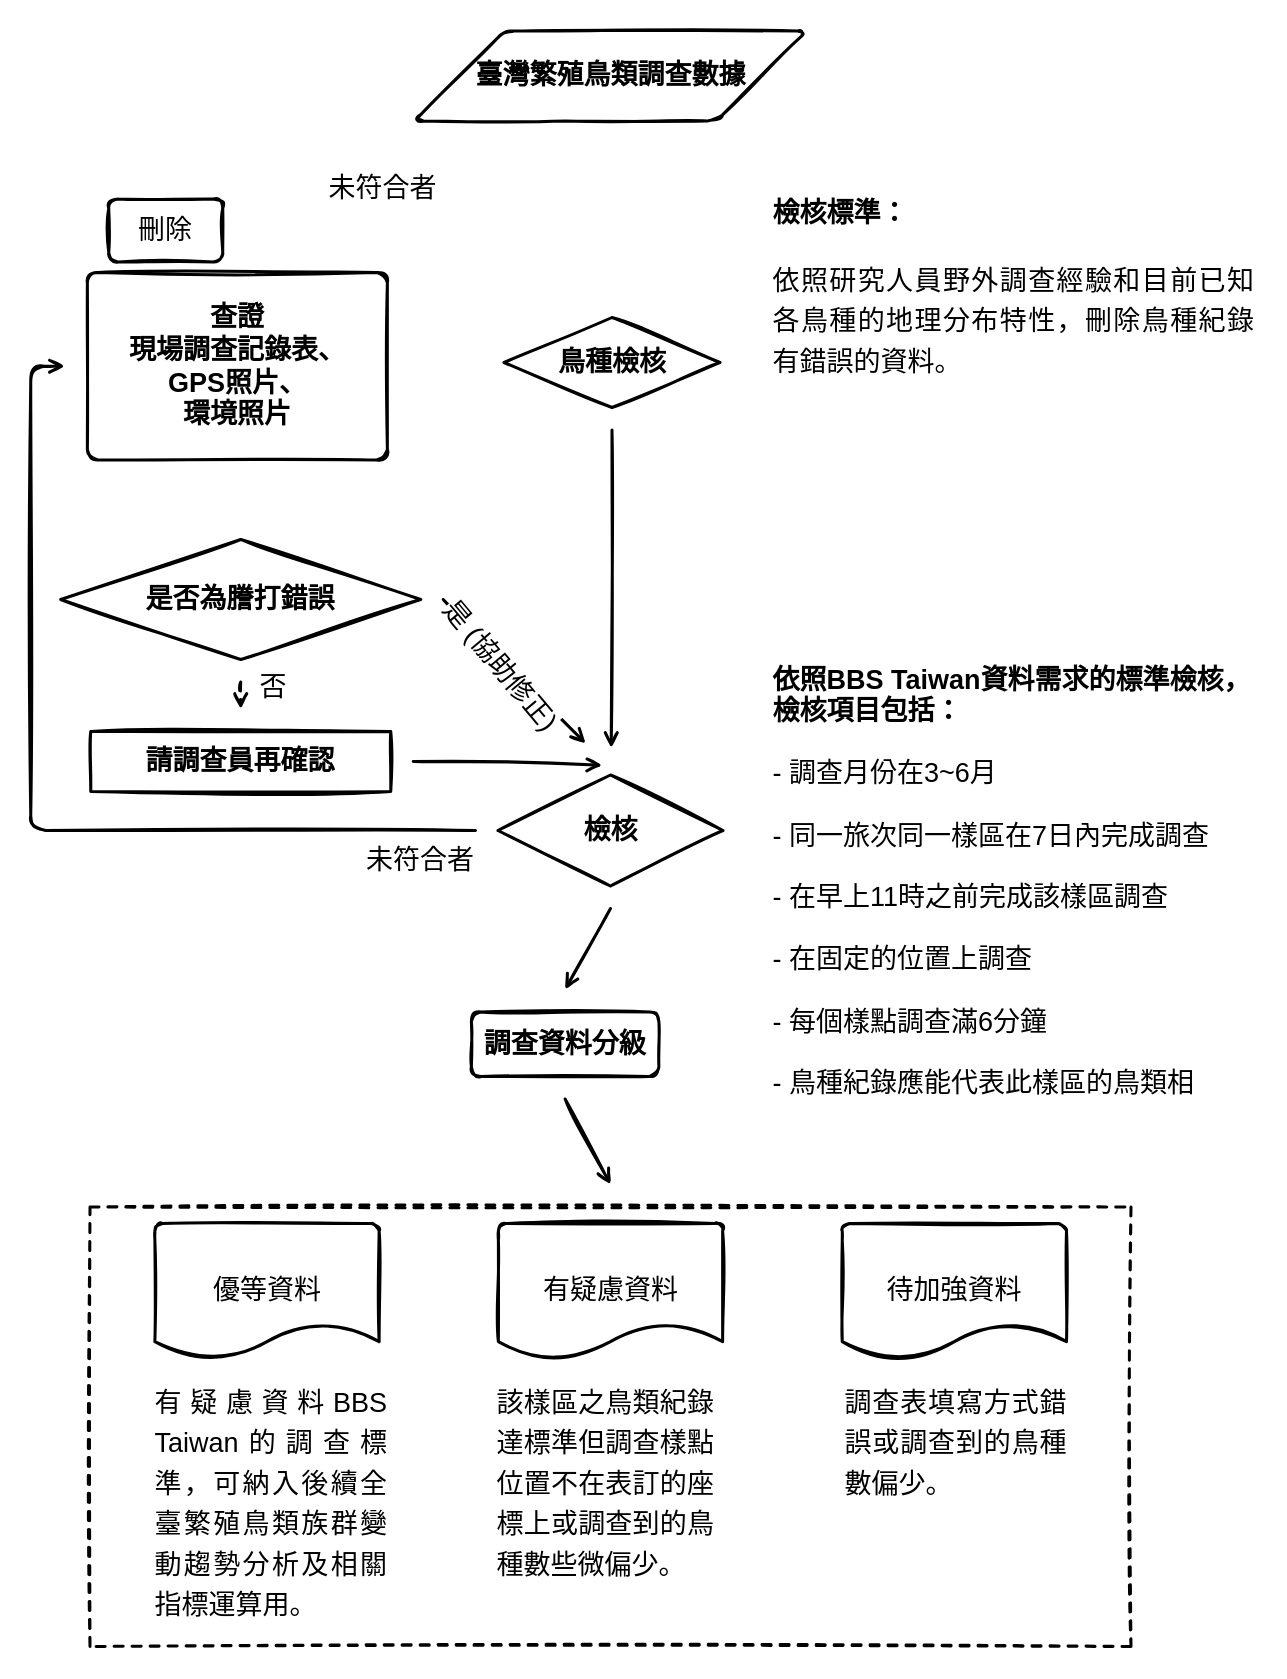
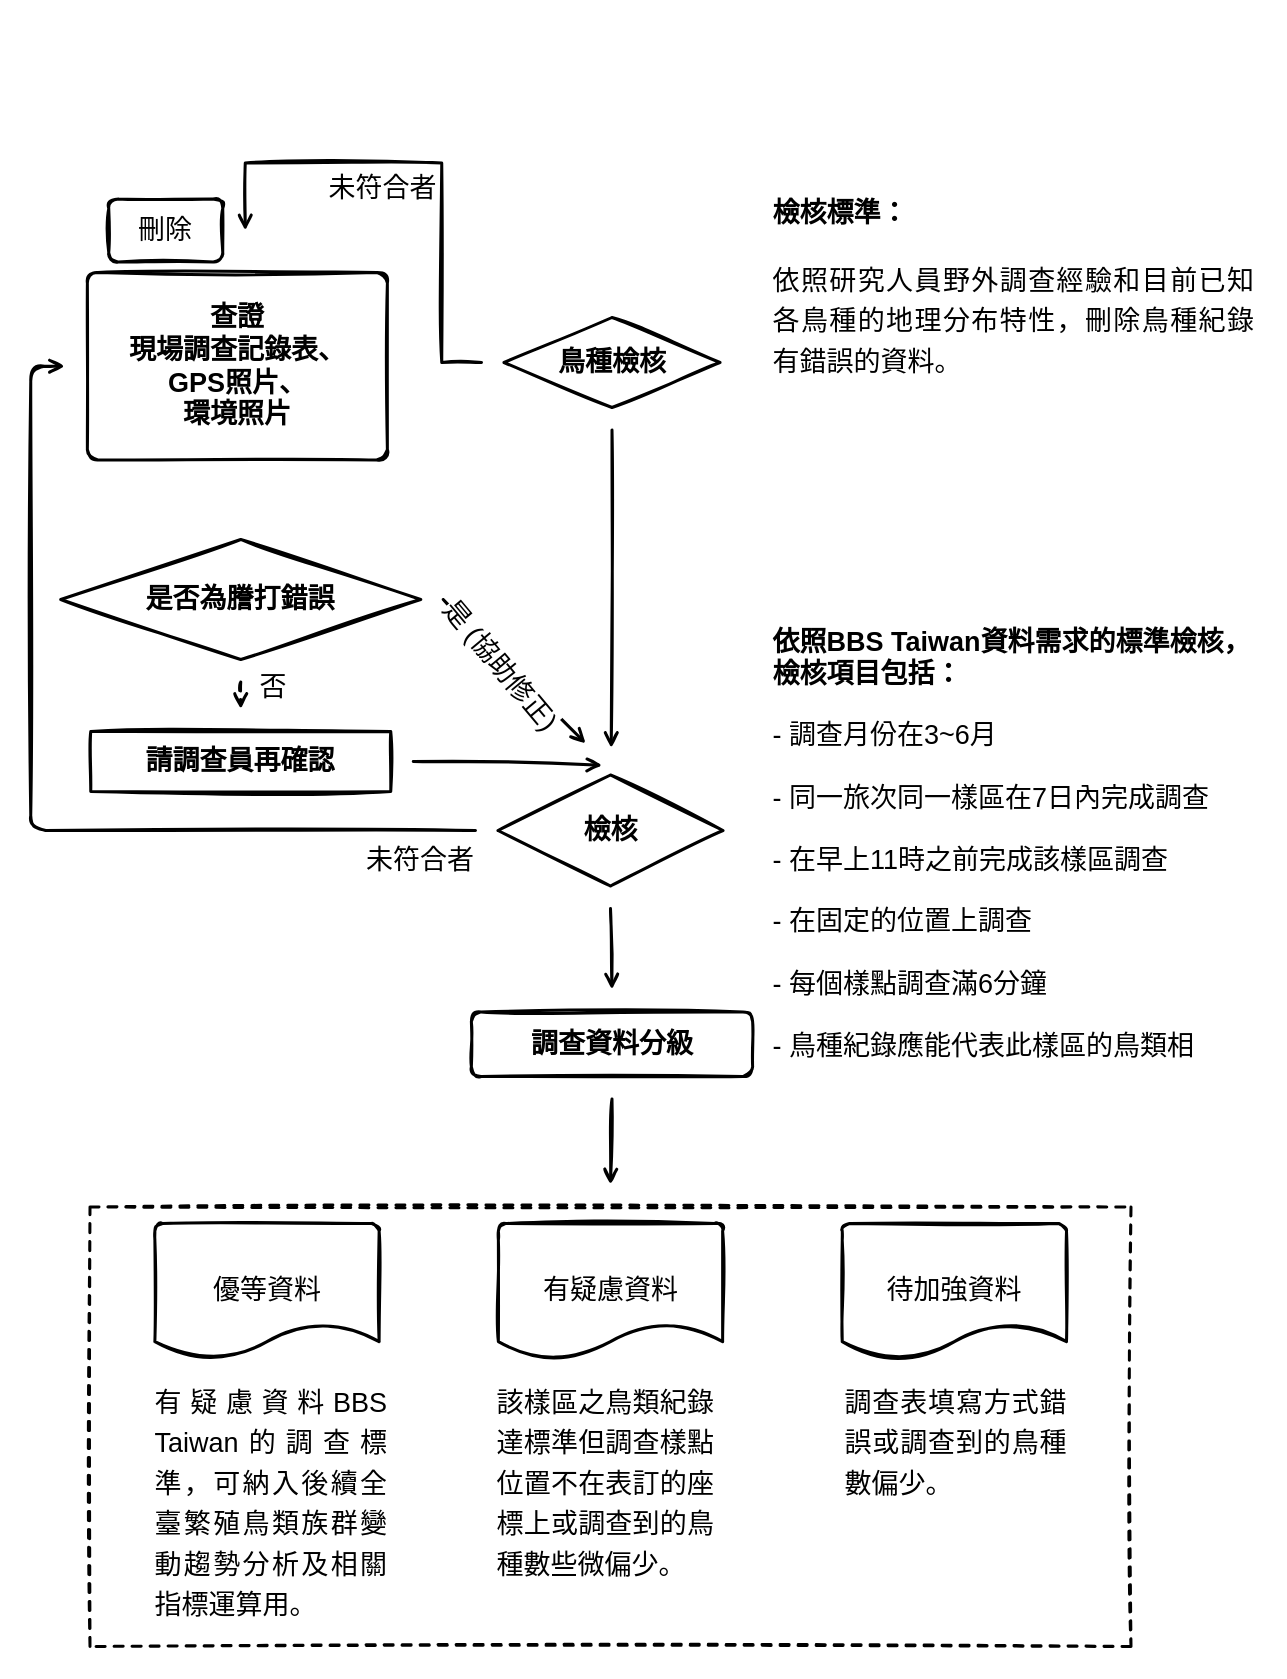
node "臺灣繁殖鳥類調查數據": removed
edge "鳥種檢核" -> "刪除": added
node "依照BBS Taiwan資料需求的標準檢核， 檢核項目包括： - 調查月份在3~6月 - 同一旅次同一樣區在7日內完成調查 - 在早上11時之前完成該樣區調查 - 在固定的位置上調查 - 每個樣點調查滿6分鐘 - 鳥種紀錄應能代表此樣區的鳥類相": moved (1013, 889) -> (1013, 851)
node "調查資料分級": size 188x65 -> 281x65
